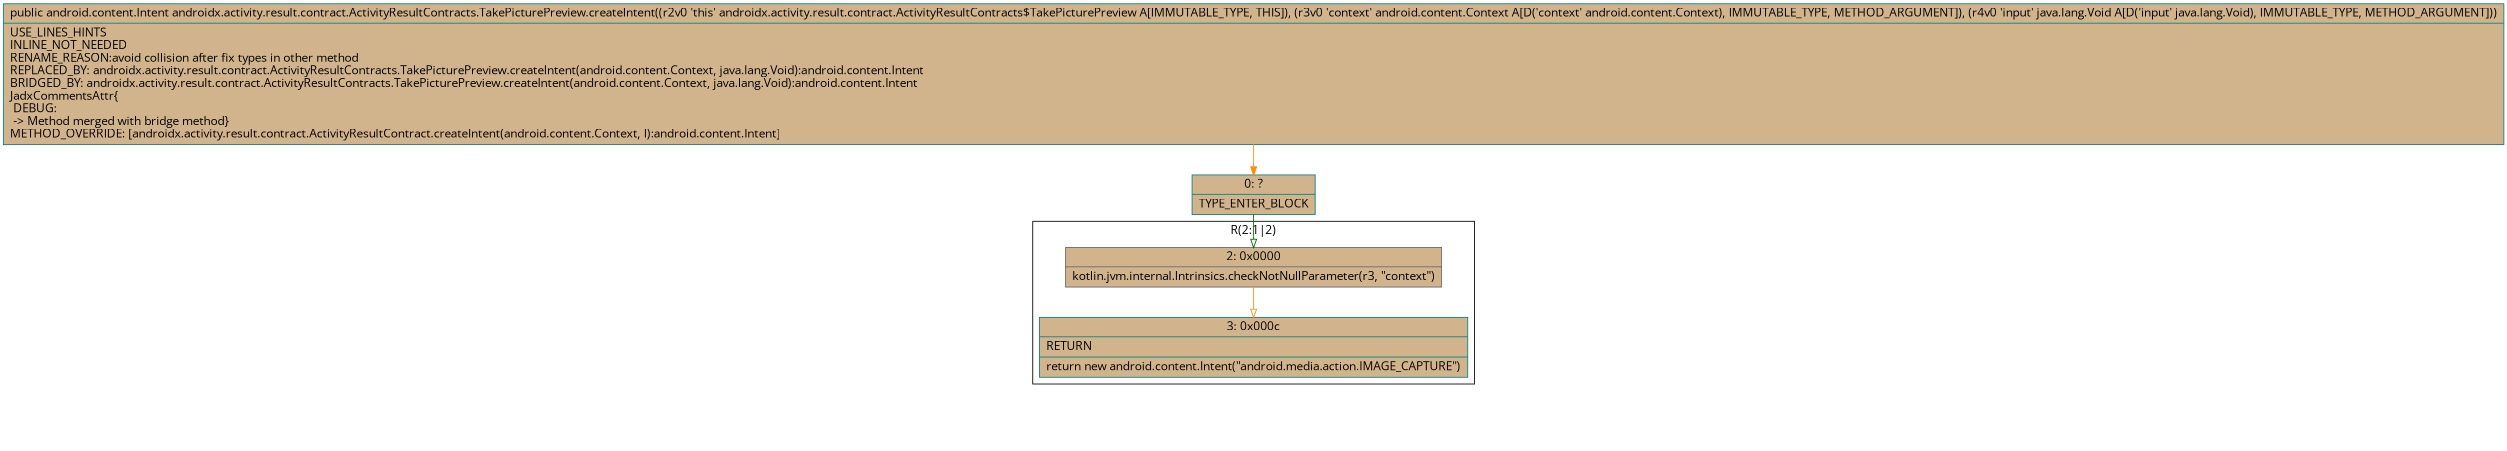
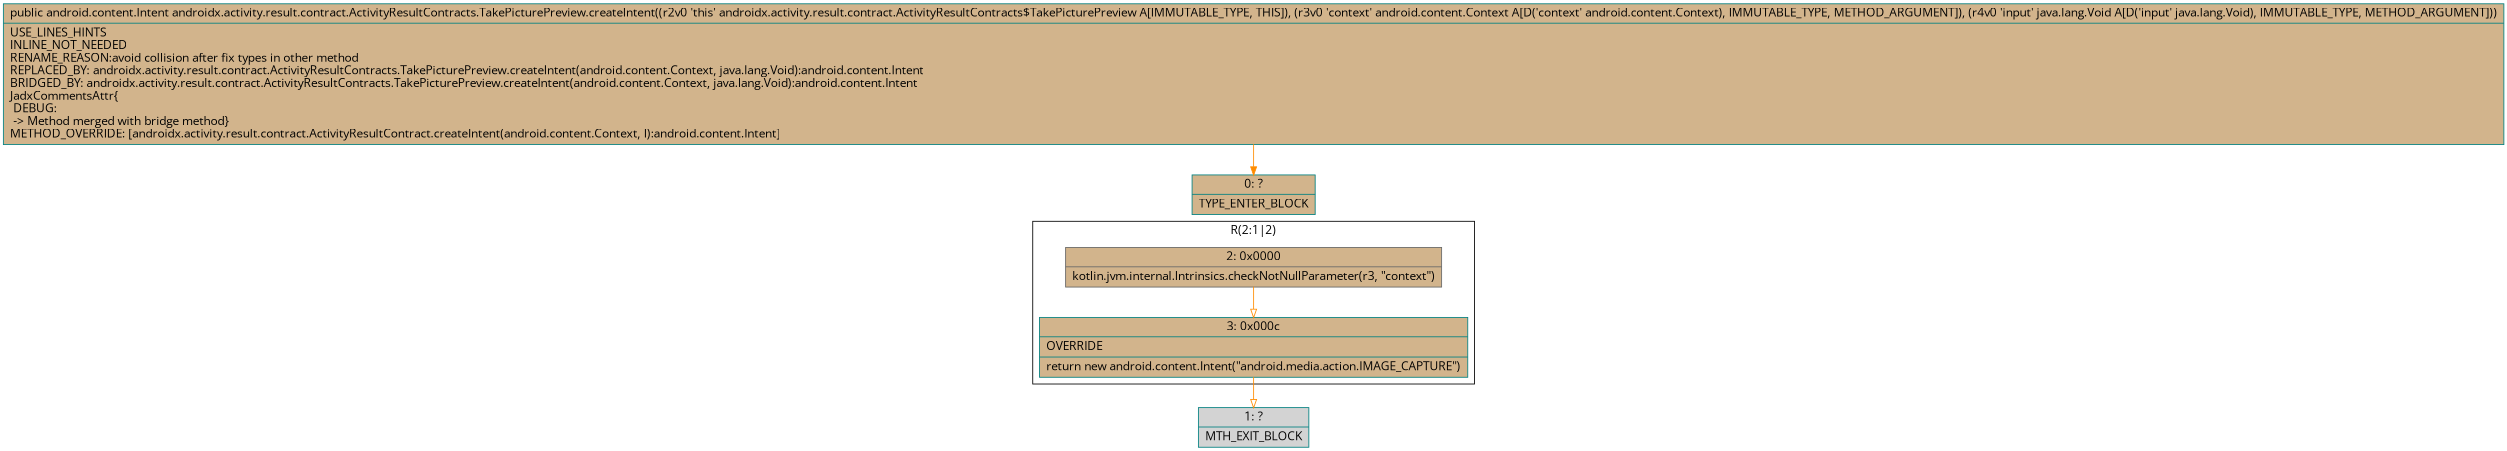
edge "0: ?" -> "2: 0x0000": removed
node "3: 0x000c": text "RETURN" -> "OVERRIDE"
node "1: ?": added
